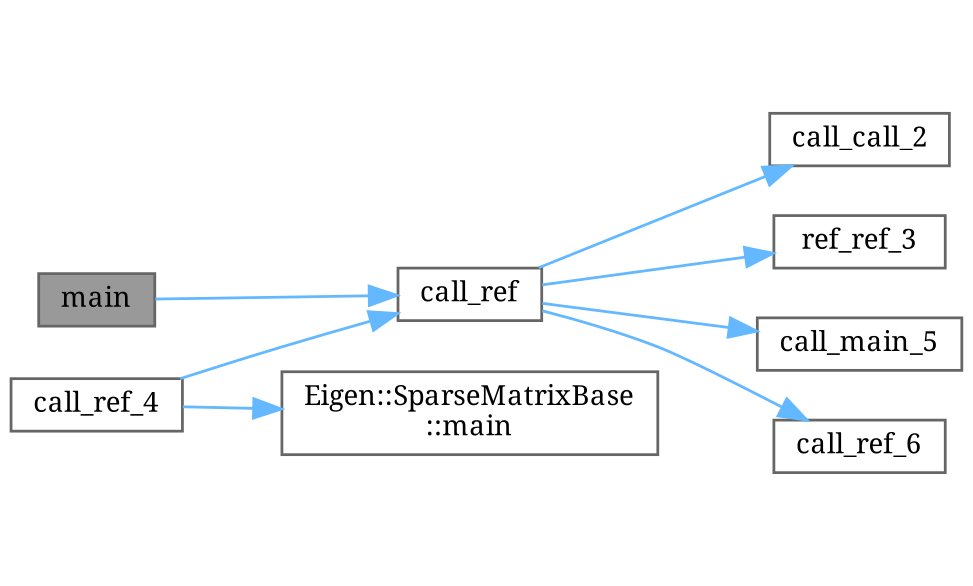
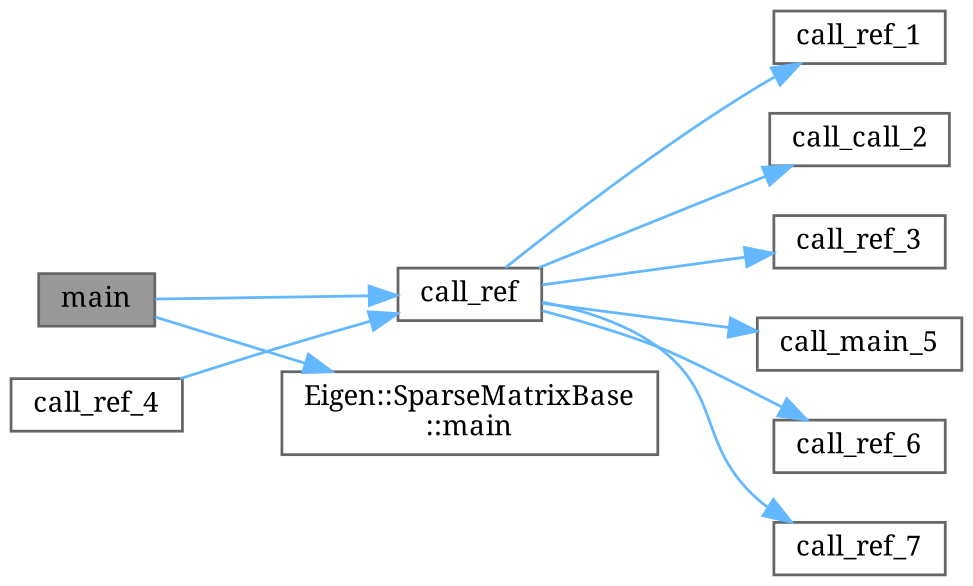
node "call_ref_1": added
node "ref_ref_3": label "ref_ref_3" -> "call_ref_3"
edge "call_ref_4" -> "Eigen::SparseMatrixBase ::main": now "main" -> "Eigen::SparseMatrixBase ::main"
node "call_ref_7": added
